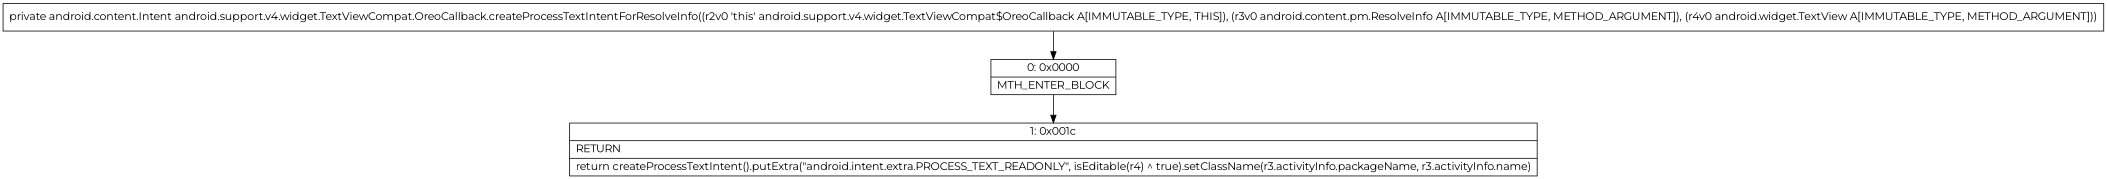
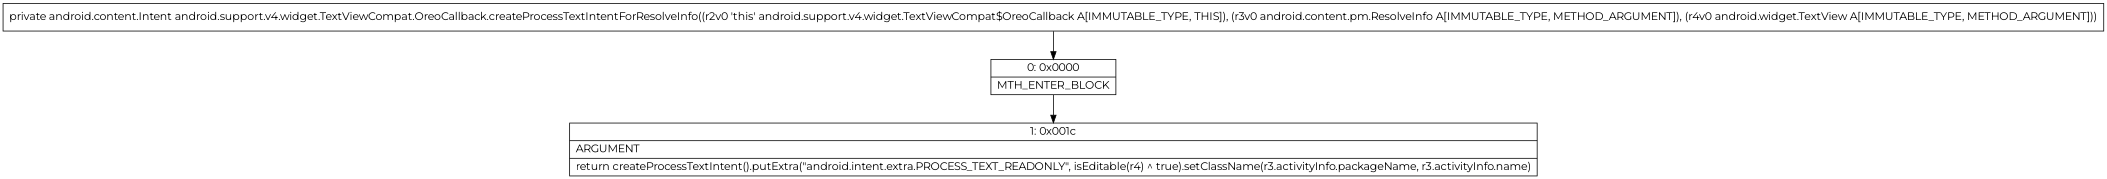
node "1: 0x001c": text "RETURN" -> "ARGUMENT"
